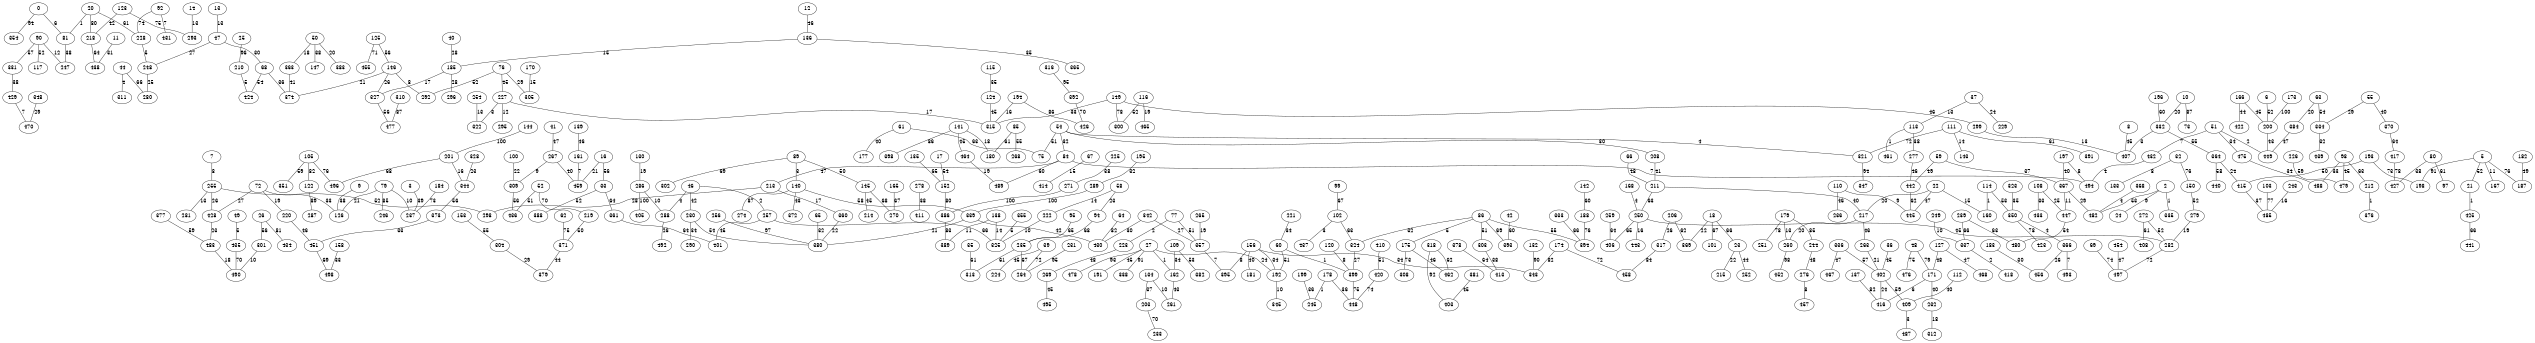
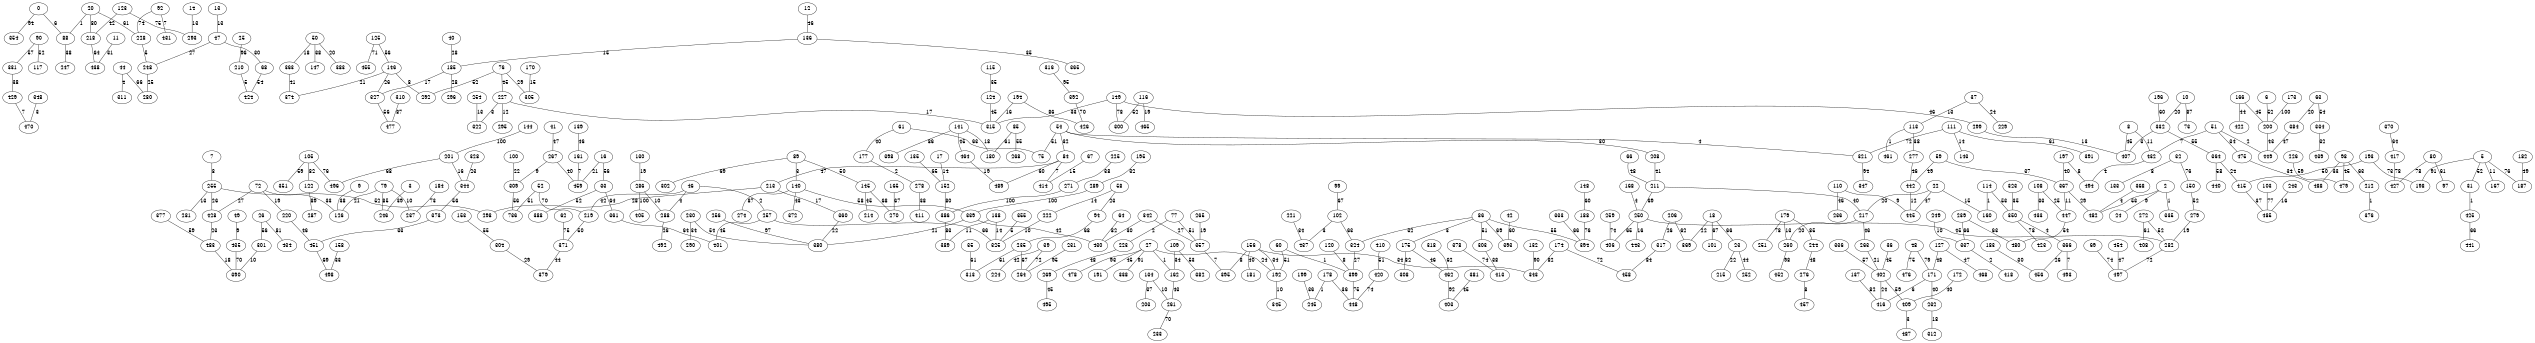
node "81": label "81" -> "88"
edge "90" -- "247": removed, label "12"
edge "68" -- "374": removed, label "36"
node "55": removed
edge "348" -- "470": label "29" -> "3"
edge "8" -- "432": added, label "11"
edge "84" -- "494": now "84" -- "414"
edge "177" -- "278": added, label "2"
edge "17" -- "152": label "54" -> "14"
edge "80" -- "427": label "38" -> "78"
node "142": label "142" -> "148"
node "21": label "21" -> "31"
edge "3" -- "237": now "3" -- "246"
edge "46" -- "230": now "46" -- "219"
edge "211" -- "250": label "63" -> "69"
edge "442" -- "445": label "62" -> "12"
node "436": label "436" -> "736"
node "65": removed
node "95": removed
edge "49" -- "435": label "5" -> "9"
edge "221" -- "60": now "221" -- "437"
edge "86" -- "175": label "5" -> "3"
edge "259" -- "406": label "64" -> "74"
edge "39" -- "224": label "45" -> "42"
edge "175" -- "308": label "73" -> "82"
edge "378" -- "413": label "64" -> "74"
node "490": label "490" -> "390"
node "467": removed
node "112": label "112" -> "172"
edge "318" -- "403": now "462" -- "403"
edge "203" -- "233": now "261" -- "233"
